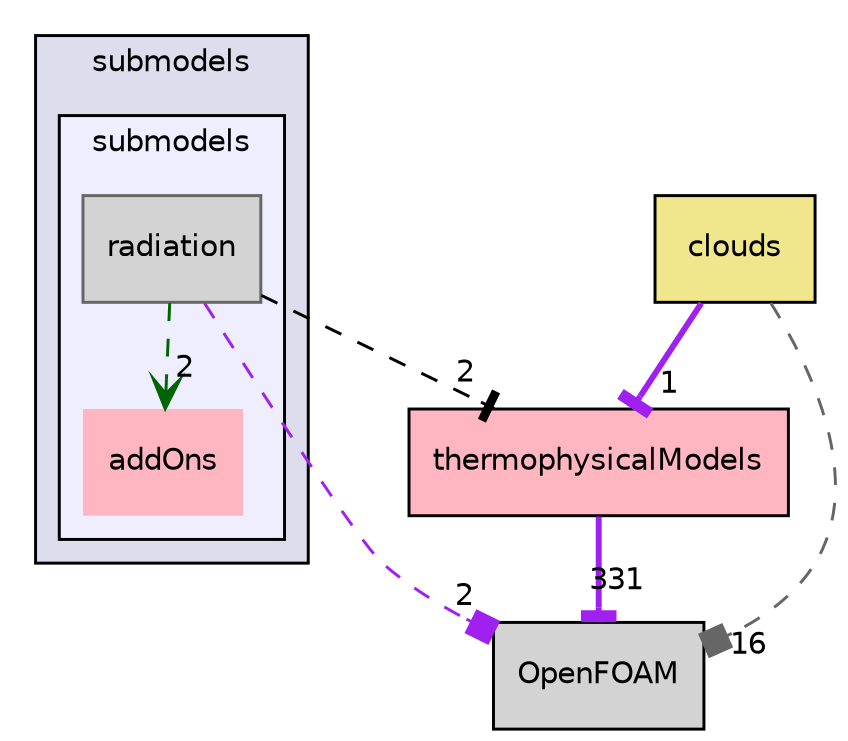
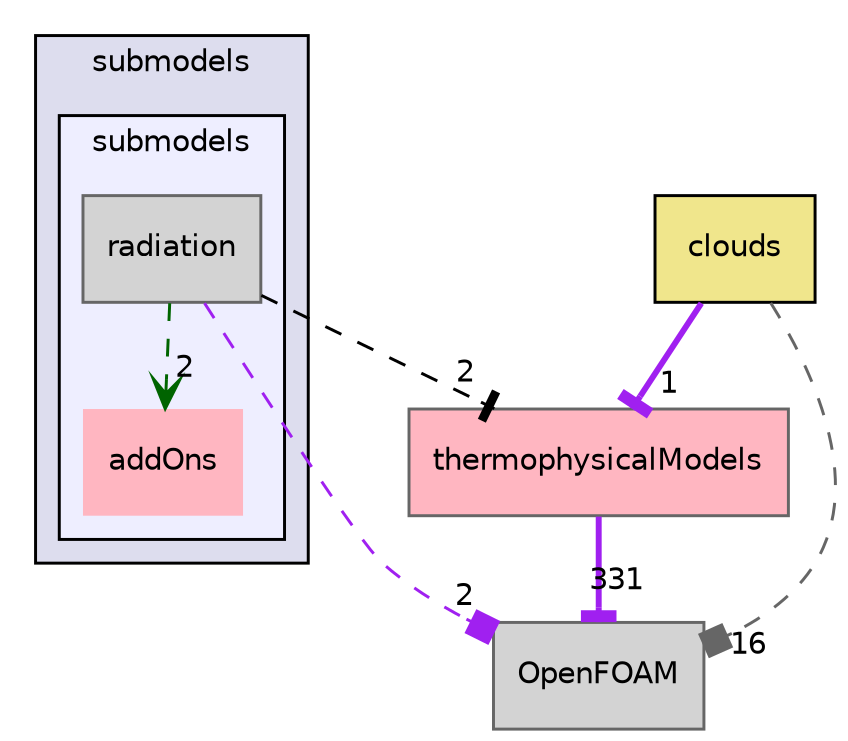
node "thermophysicalModels": color black -> gray40
node "OpenFOAM": color black -> gray40
